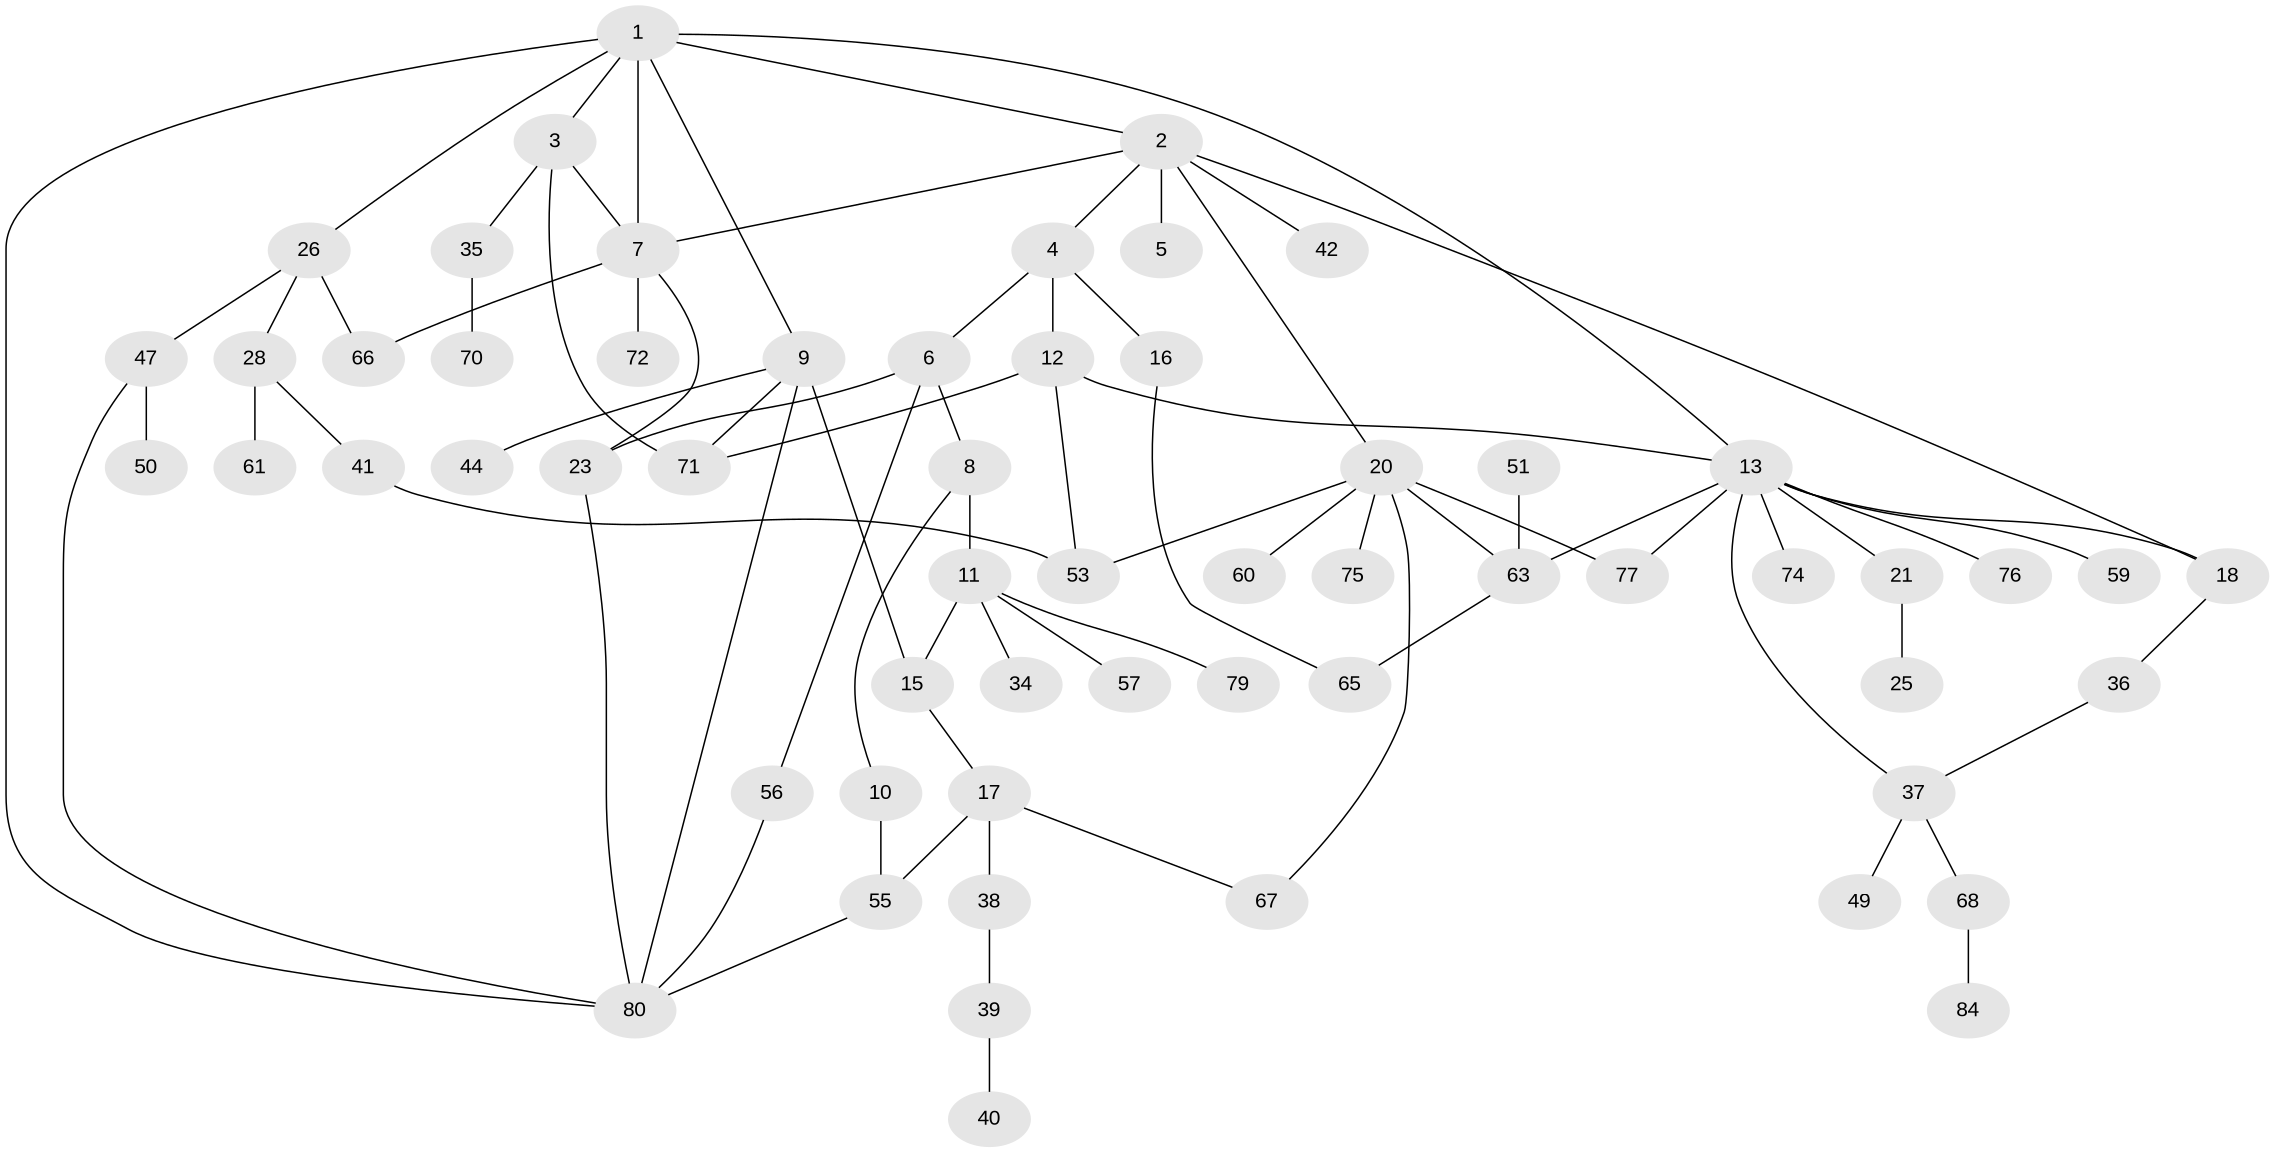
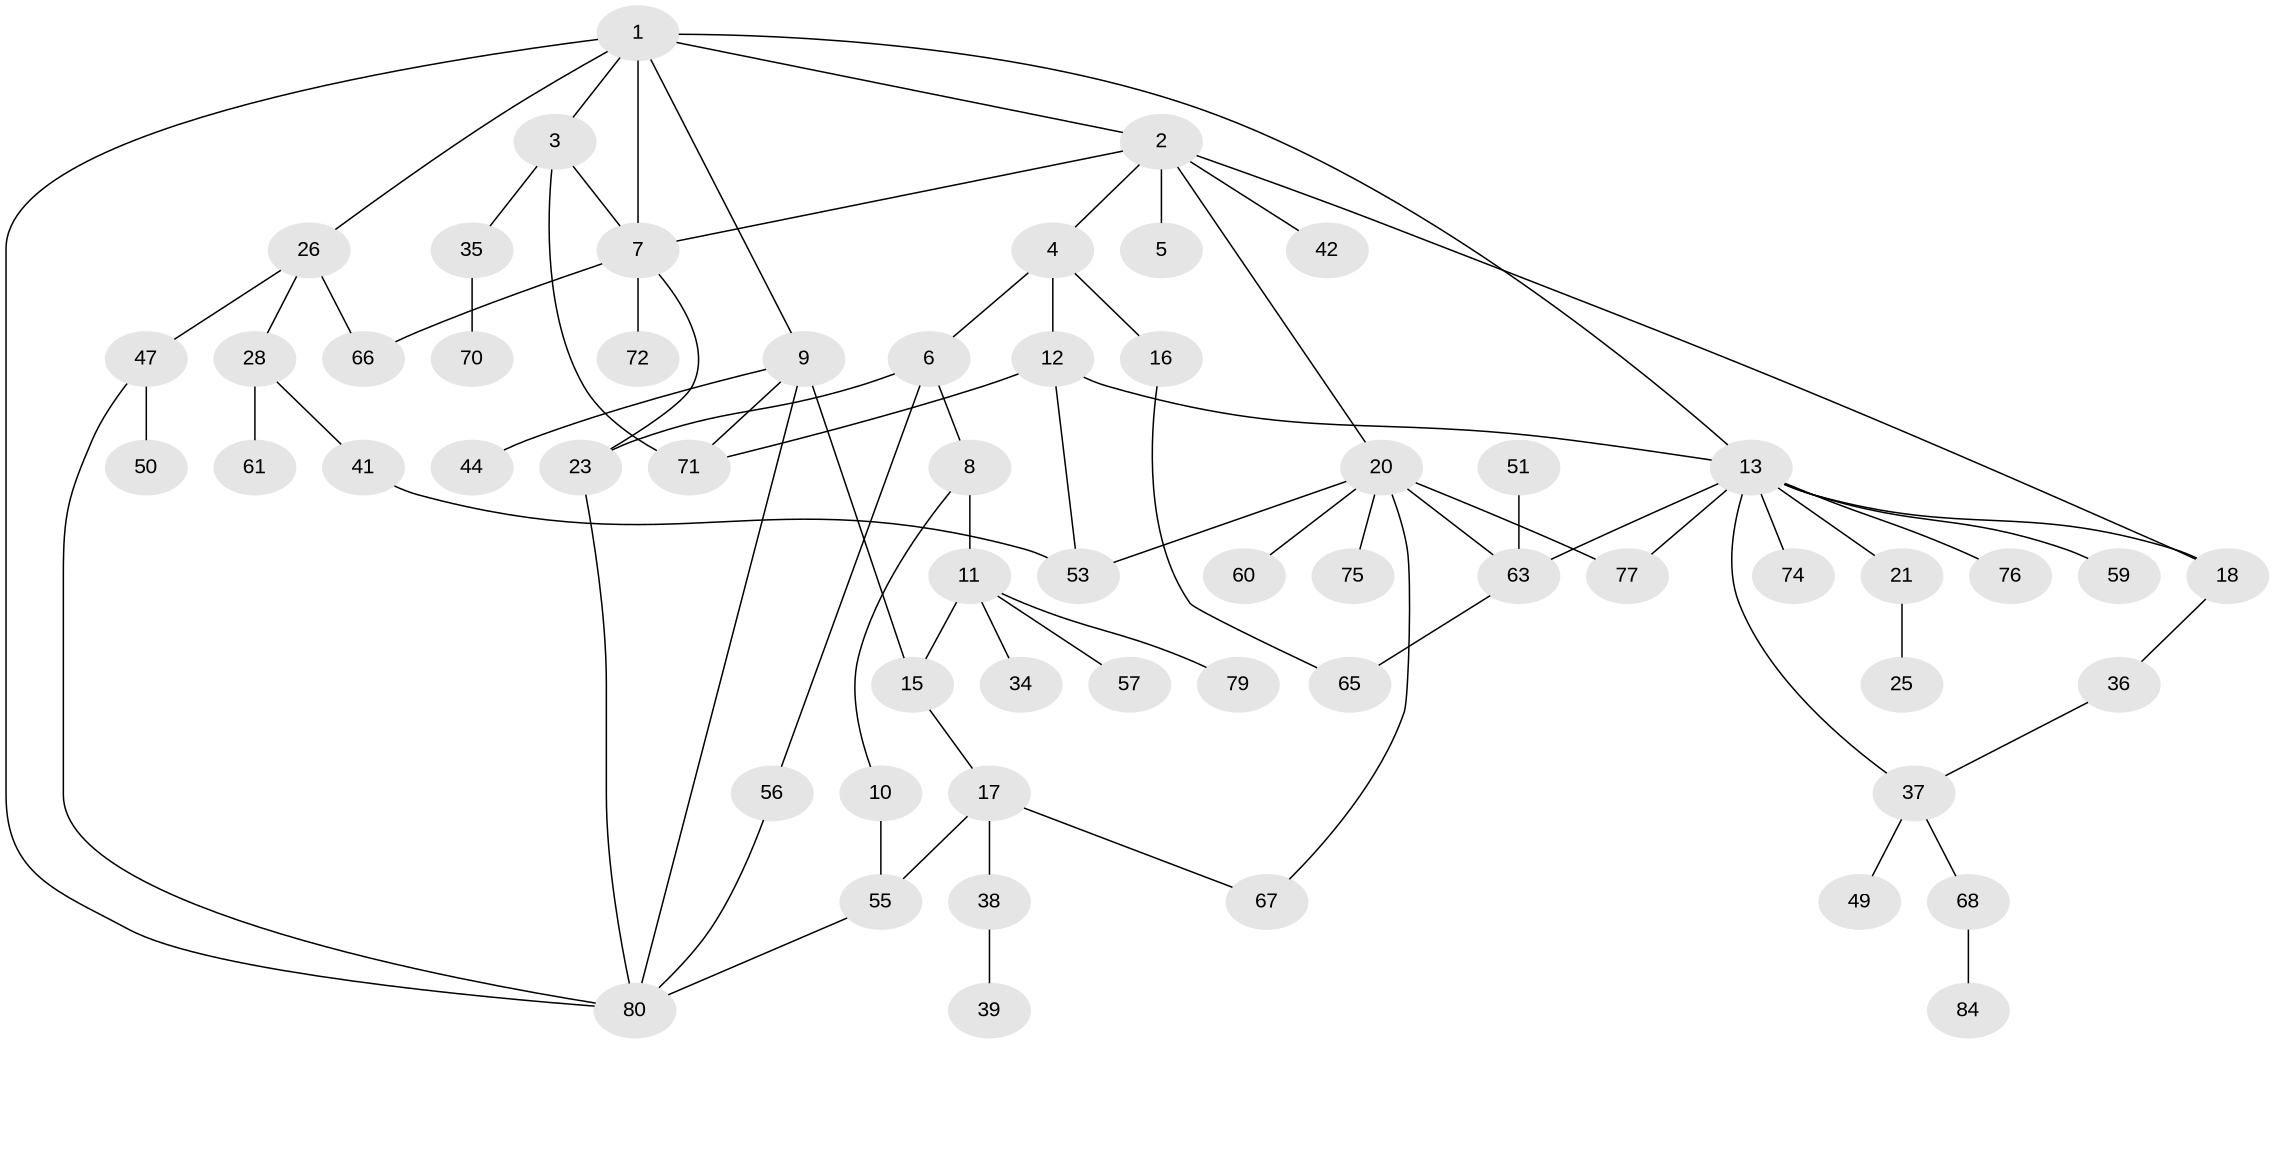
node "40": removed
